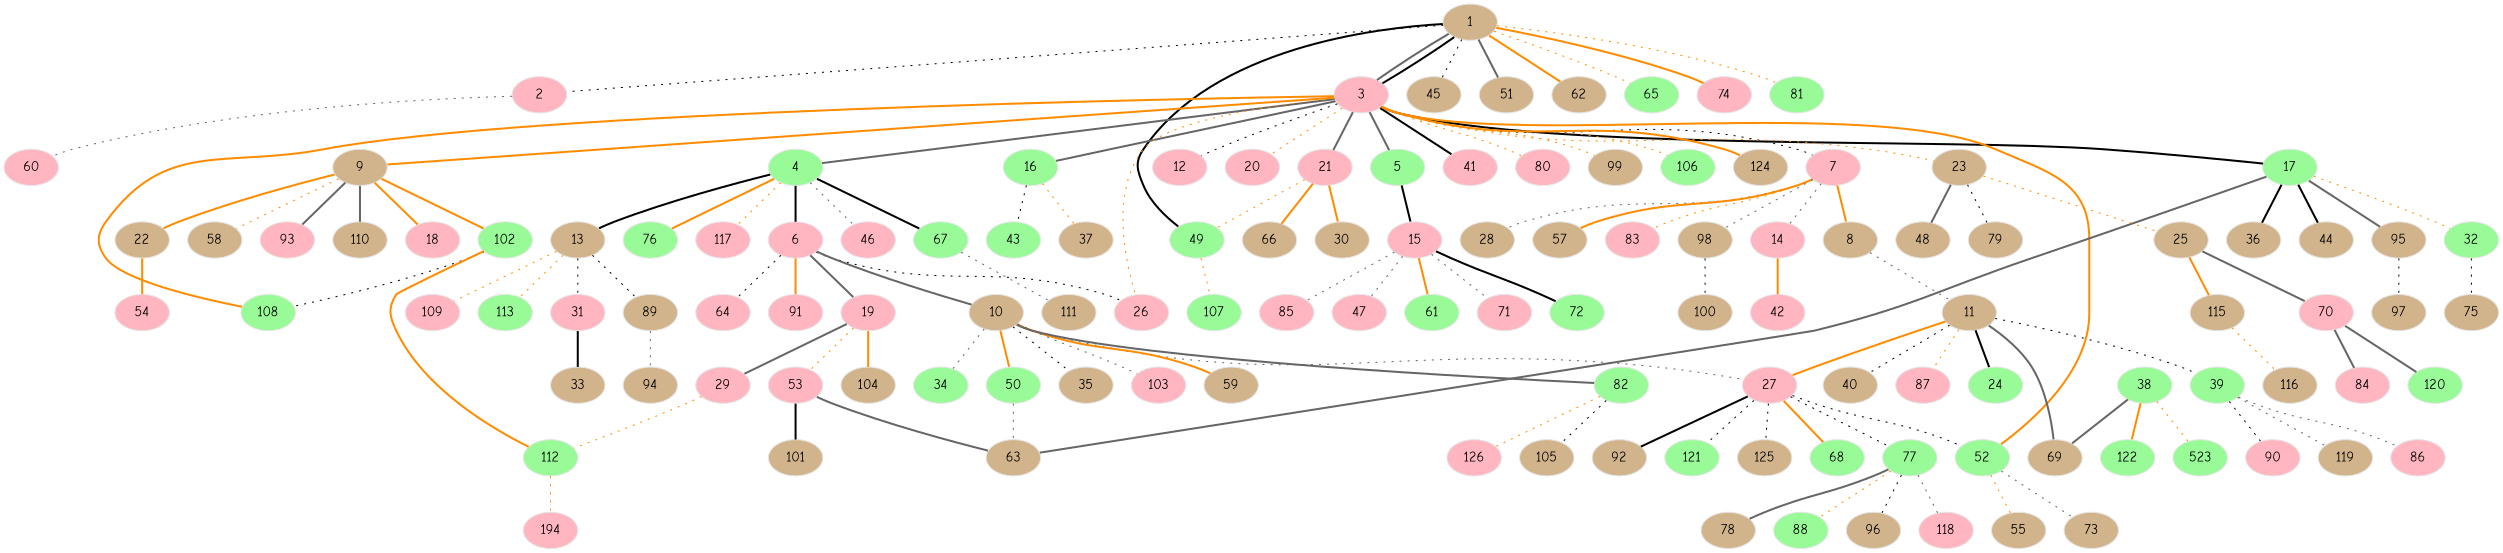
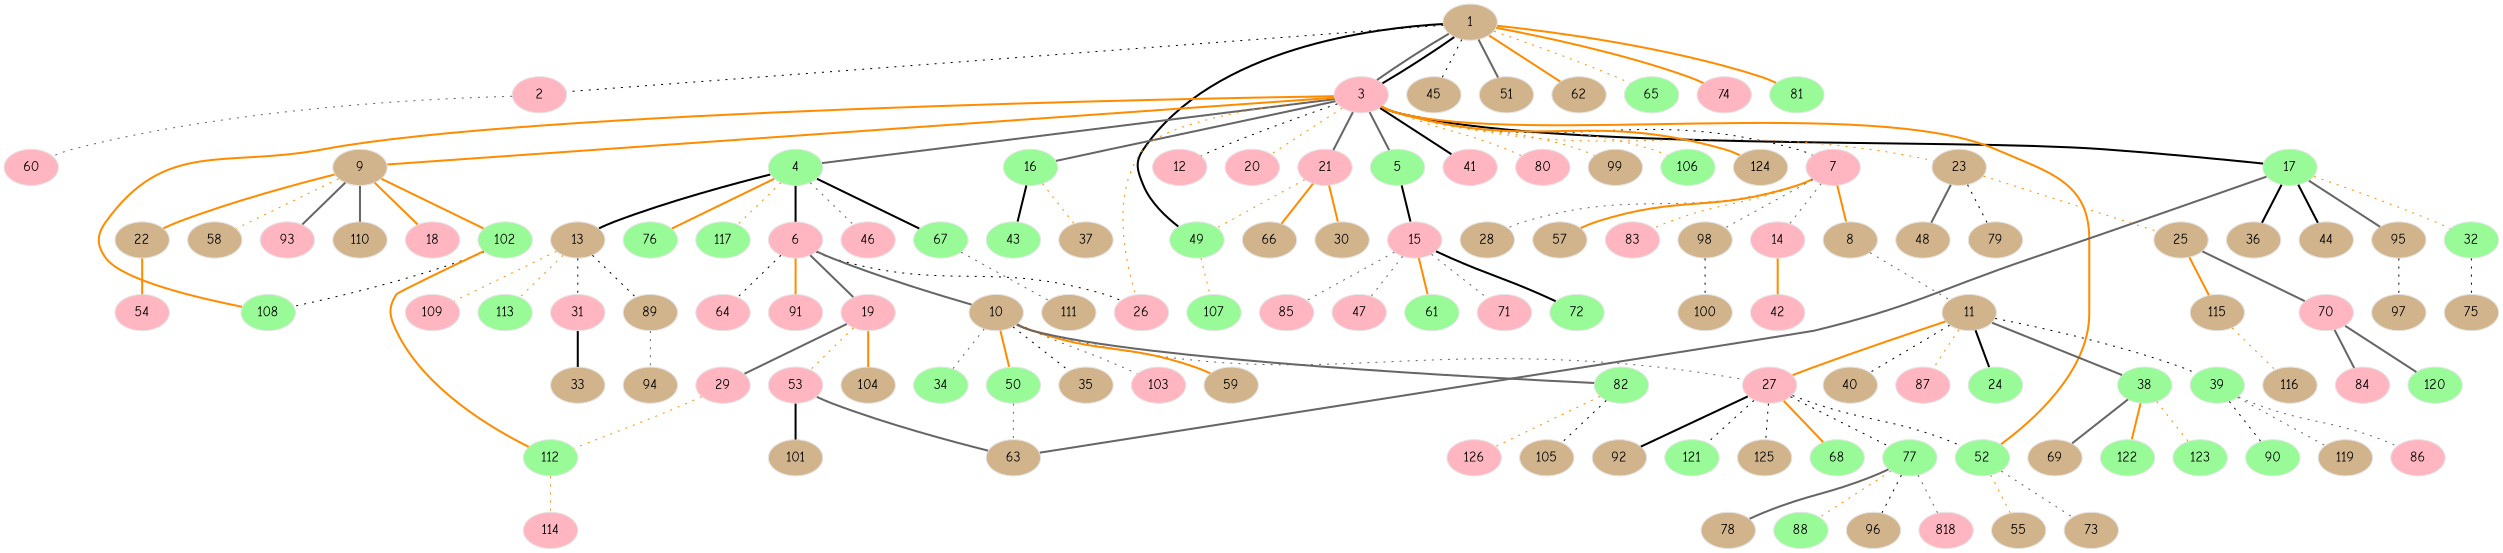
edge "1" -- "81": style dotted -> bold
edge "16" -- "43": style dotted -> bold
node "117": fillcolor lightpink -> palegreen
edge "11" -- "69": now "11" -- "38"
node "523": label "523" -> "123"
node "90": fillcolor lightpink -> palegreen
node "194": label "194" -> "114"
node "118": label "118" -> "818"
